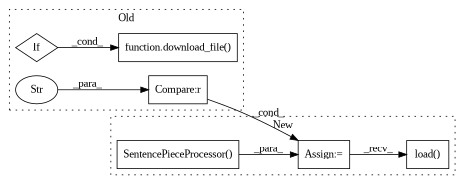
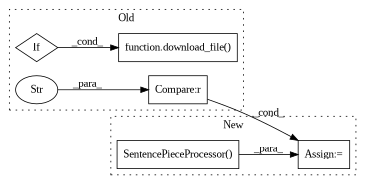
node "load()": removed
